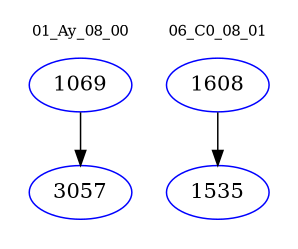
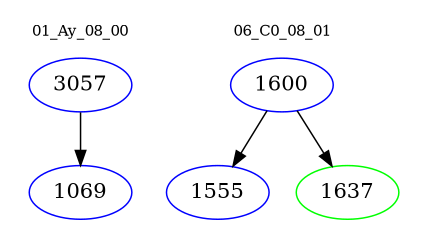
node "1608": label "1608" -> "1600"
edge "1069" -> "3057": reversed
node "1535": label "1535" -> "1555"
node "1637": added
